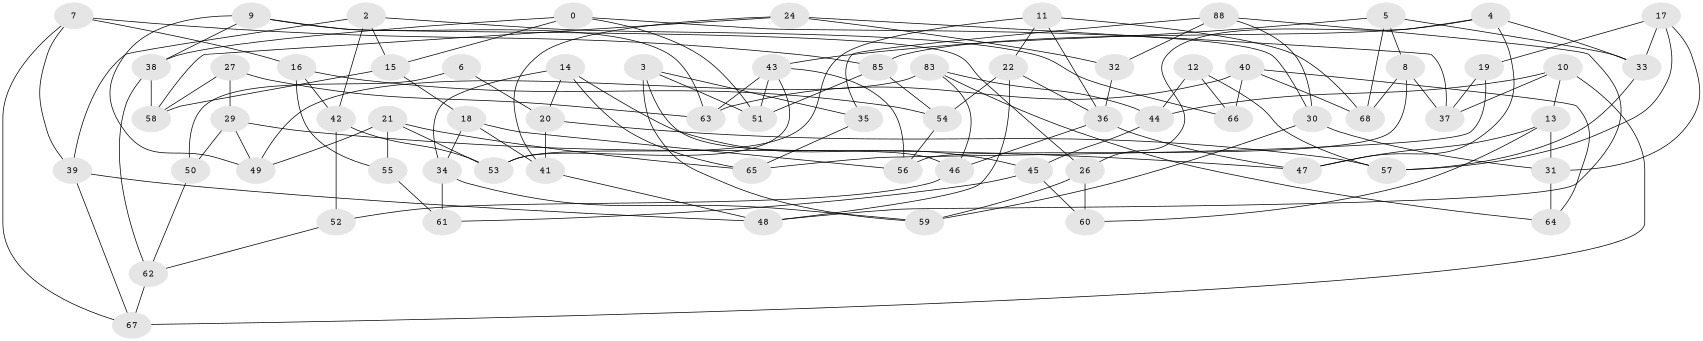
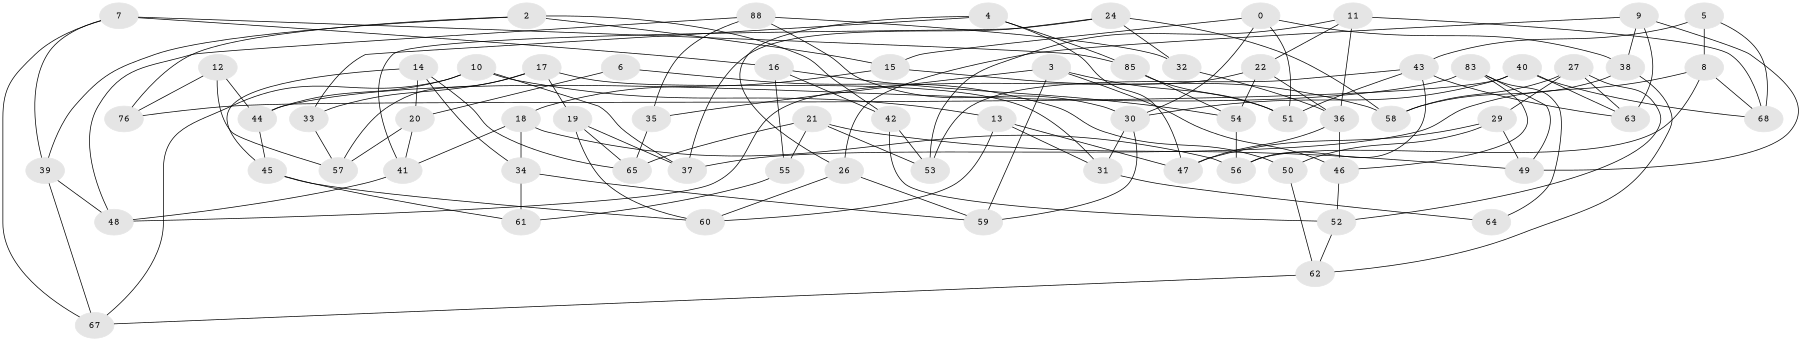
edge "5" -- "33": removed
edge "40" -- "64": now "40" -- "30"
node "66": label "66" -> "76"
edge "27" -- "52": added
edge "19" -- "60": added
